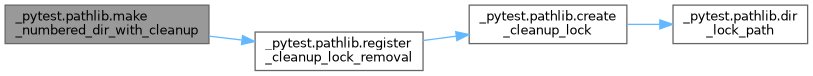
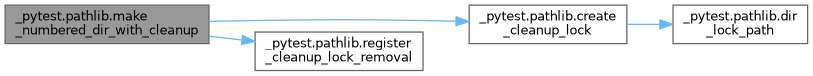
edge "_pytest.pathlib.register _cleanup_lock_removal" -> "_pytest.pathlib.create _cleanup_lock": now "_pytest.pathlib.make _numbered_dir_with_cleanup" -> "_pytest.pathlib.create _cleanup_lock"
